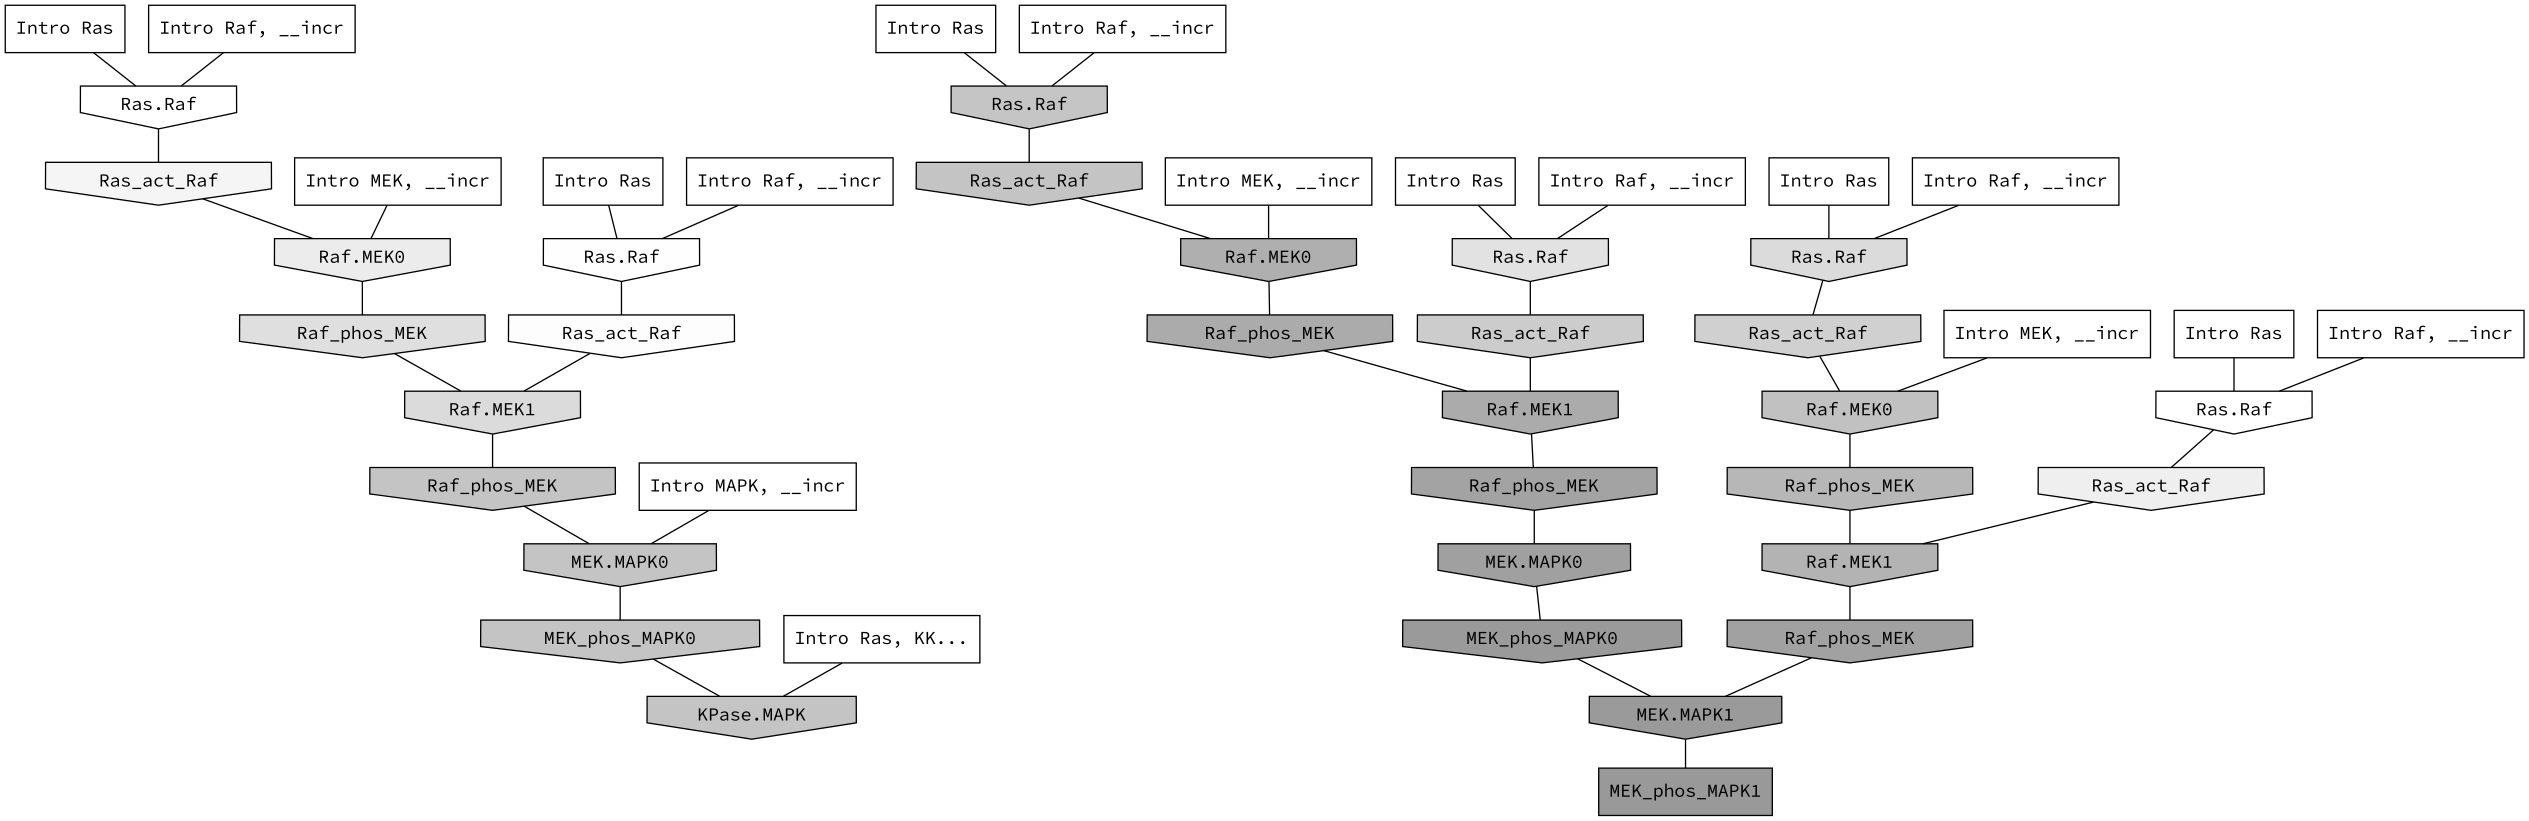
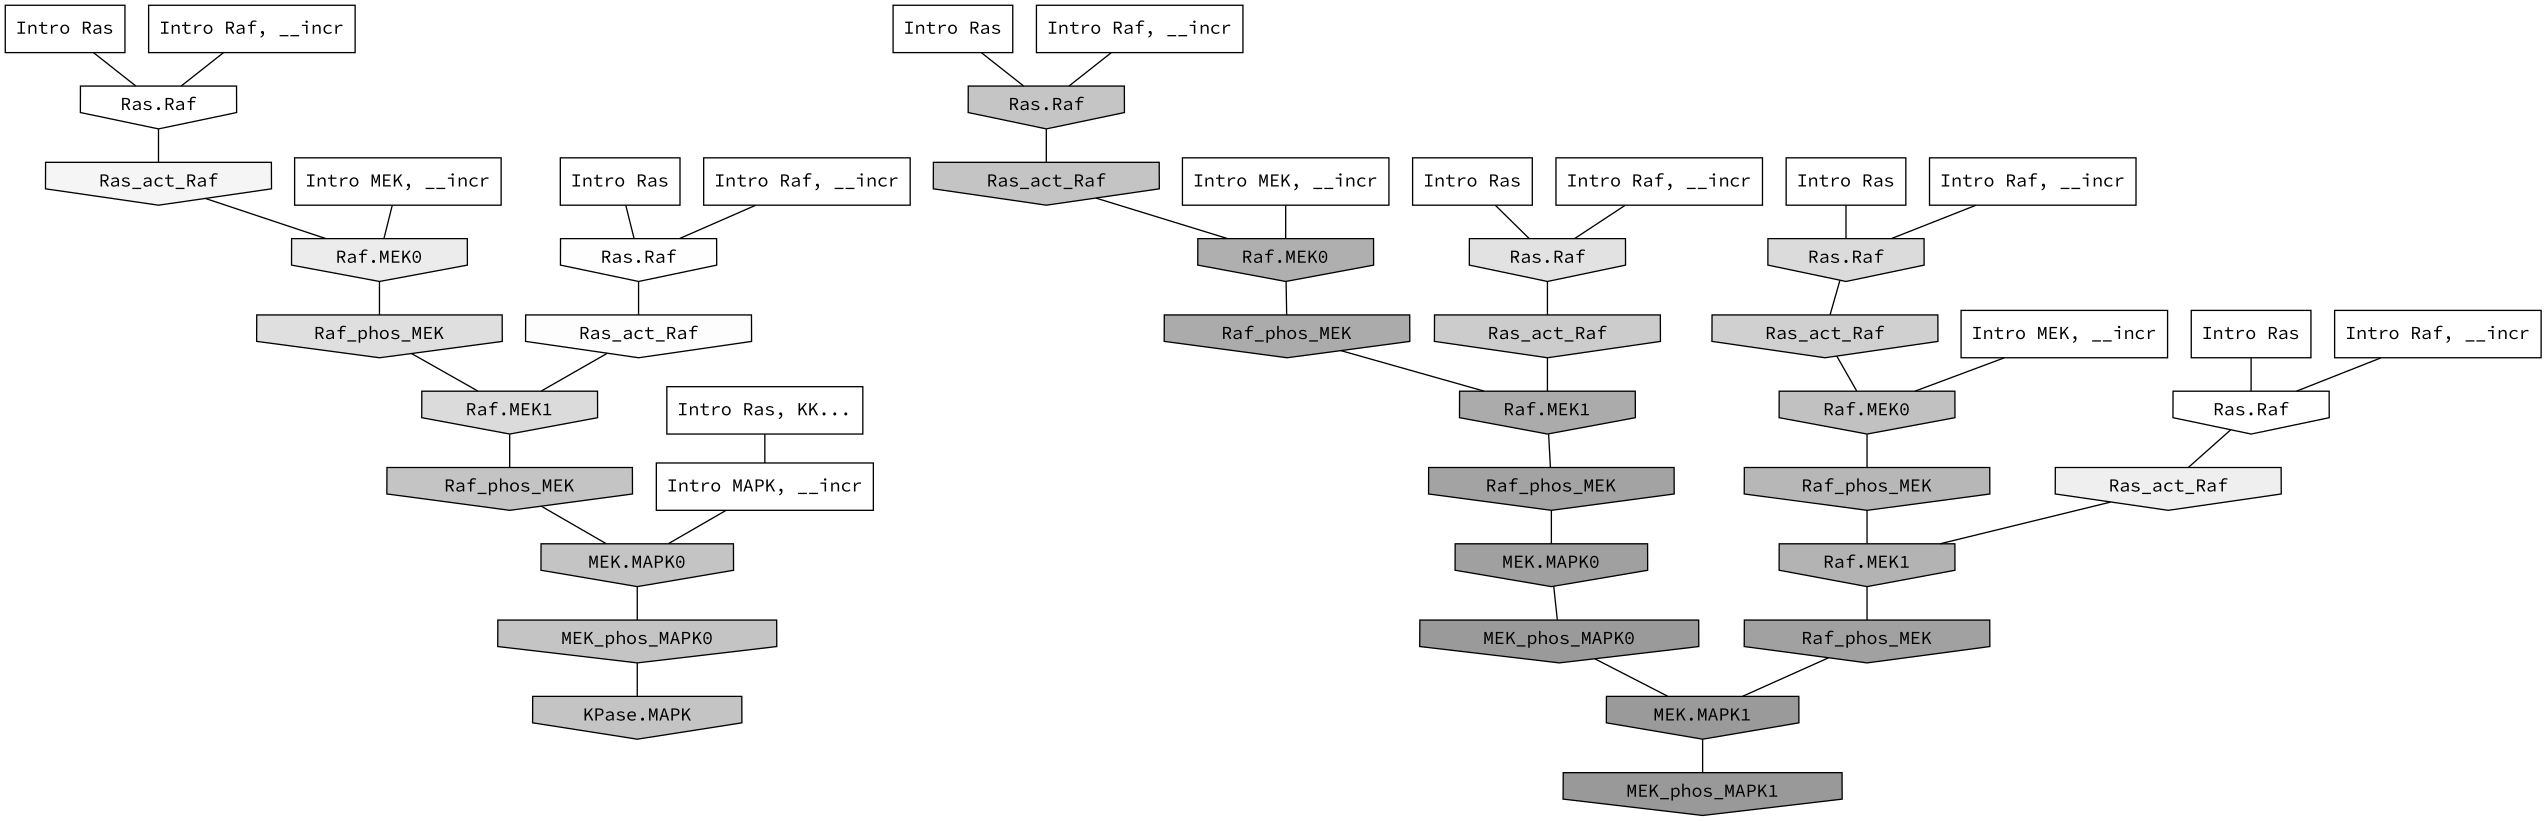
edge "Intro Ras, KK..." -- "KPase.MAPK": now "Intro Ras, KK..." -- "Intro MAPK, __incr"
node "MEK_phos_MAPK1": shape box -> invhouse
